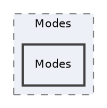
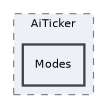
cluster "Modes": label "Modes" -> "AiTicker"
